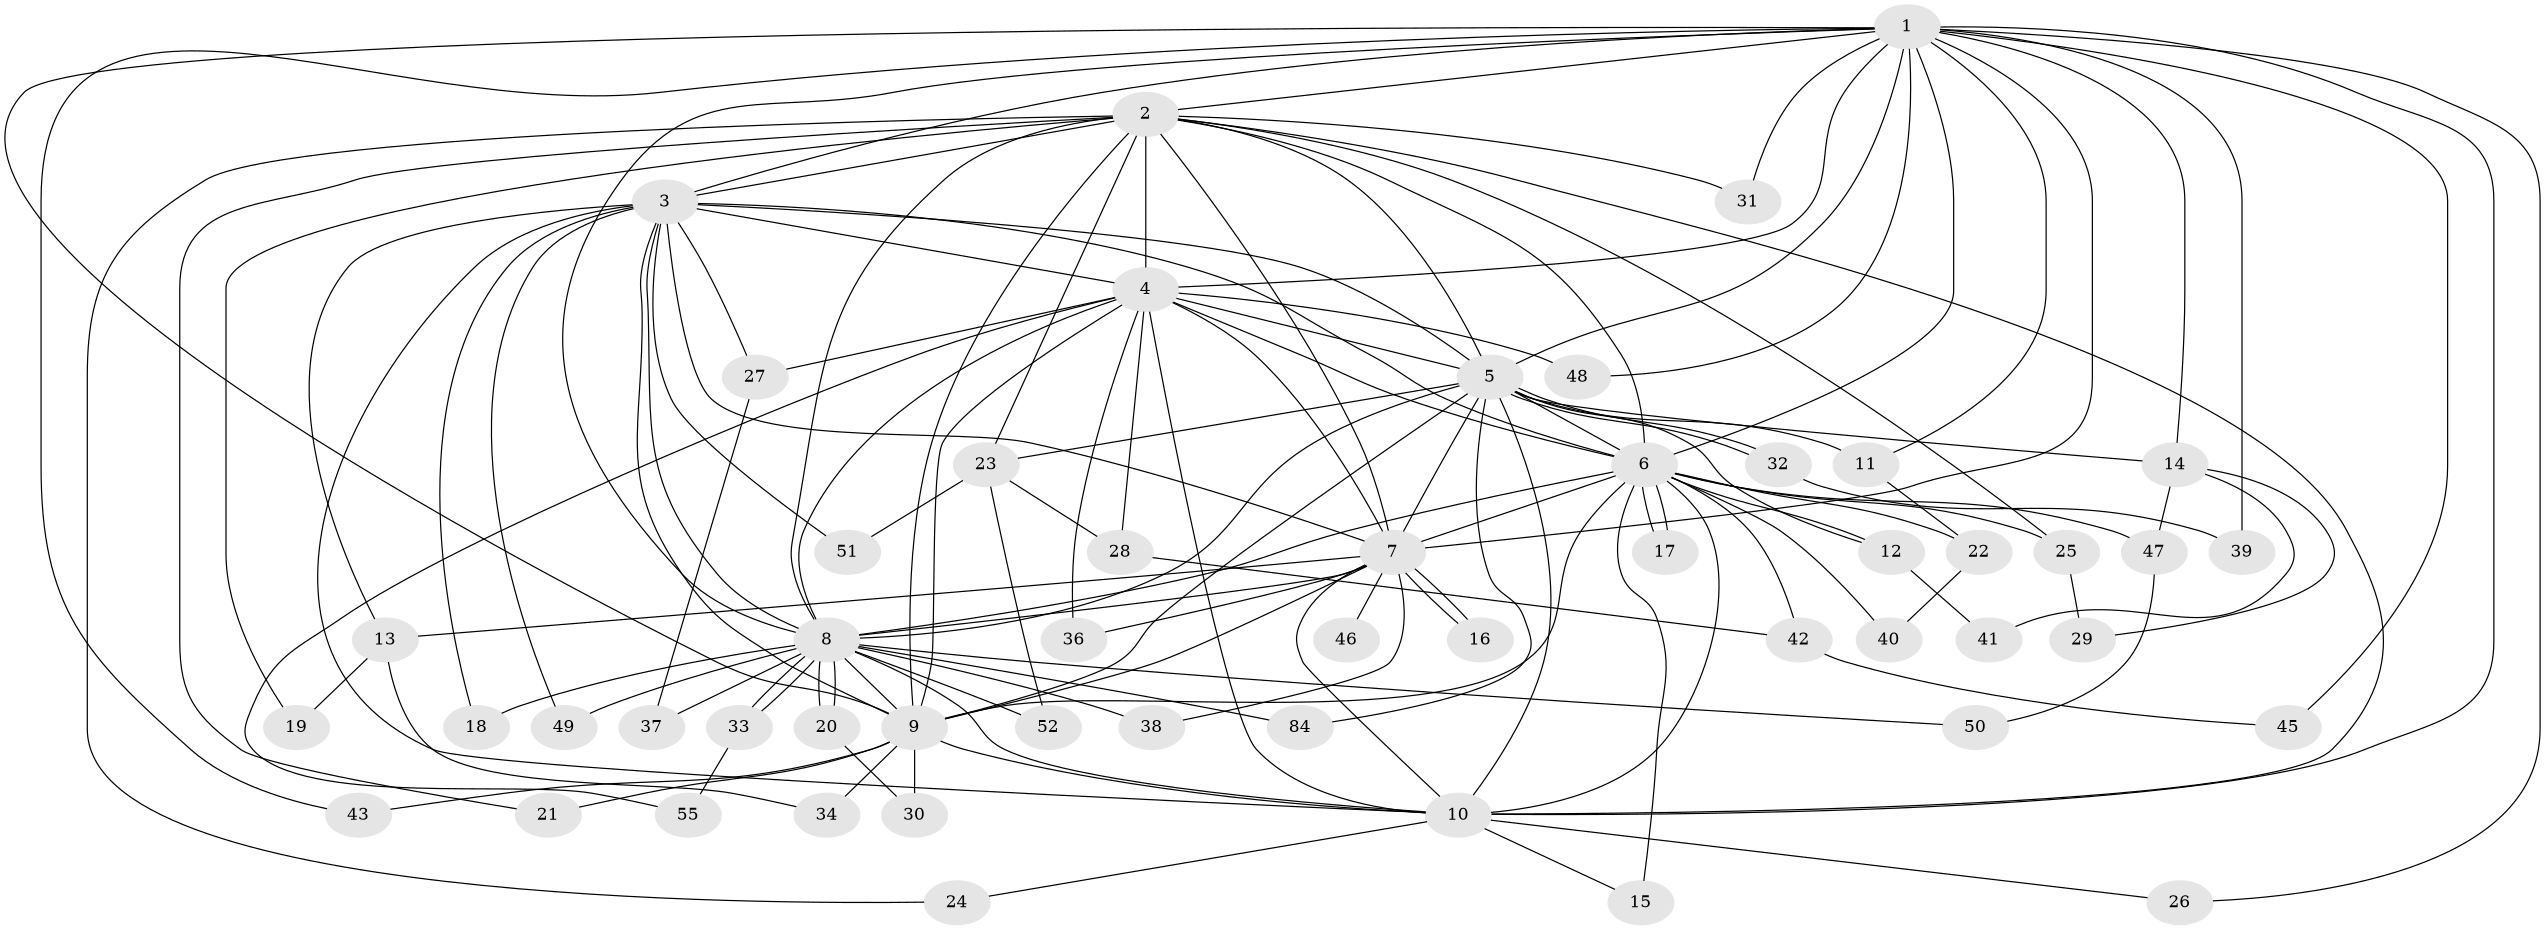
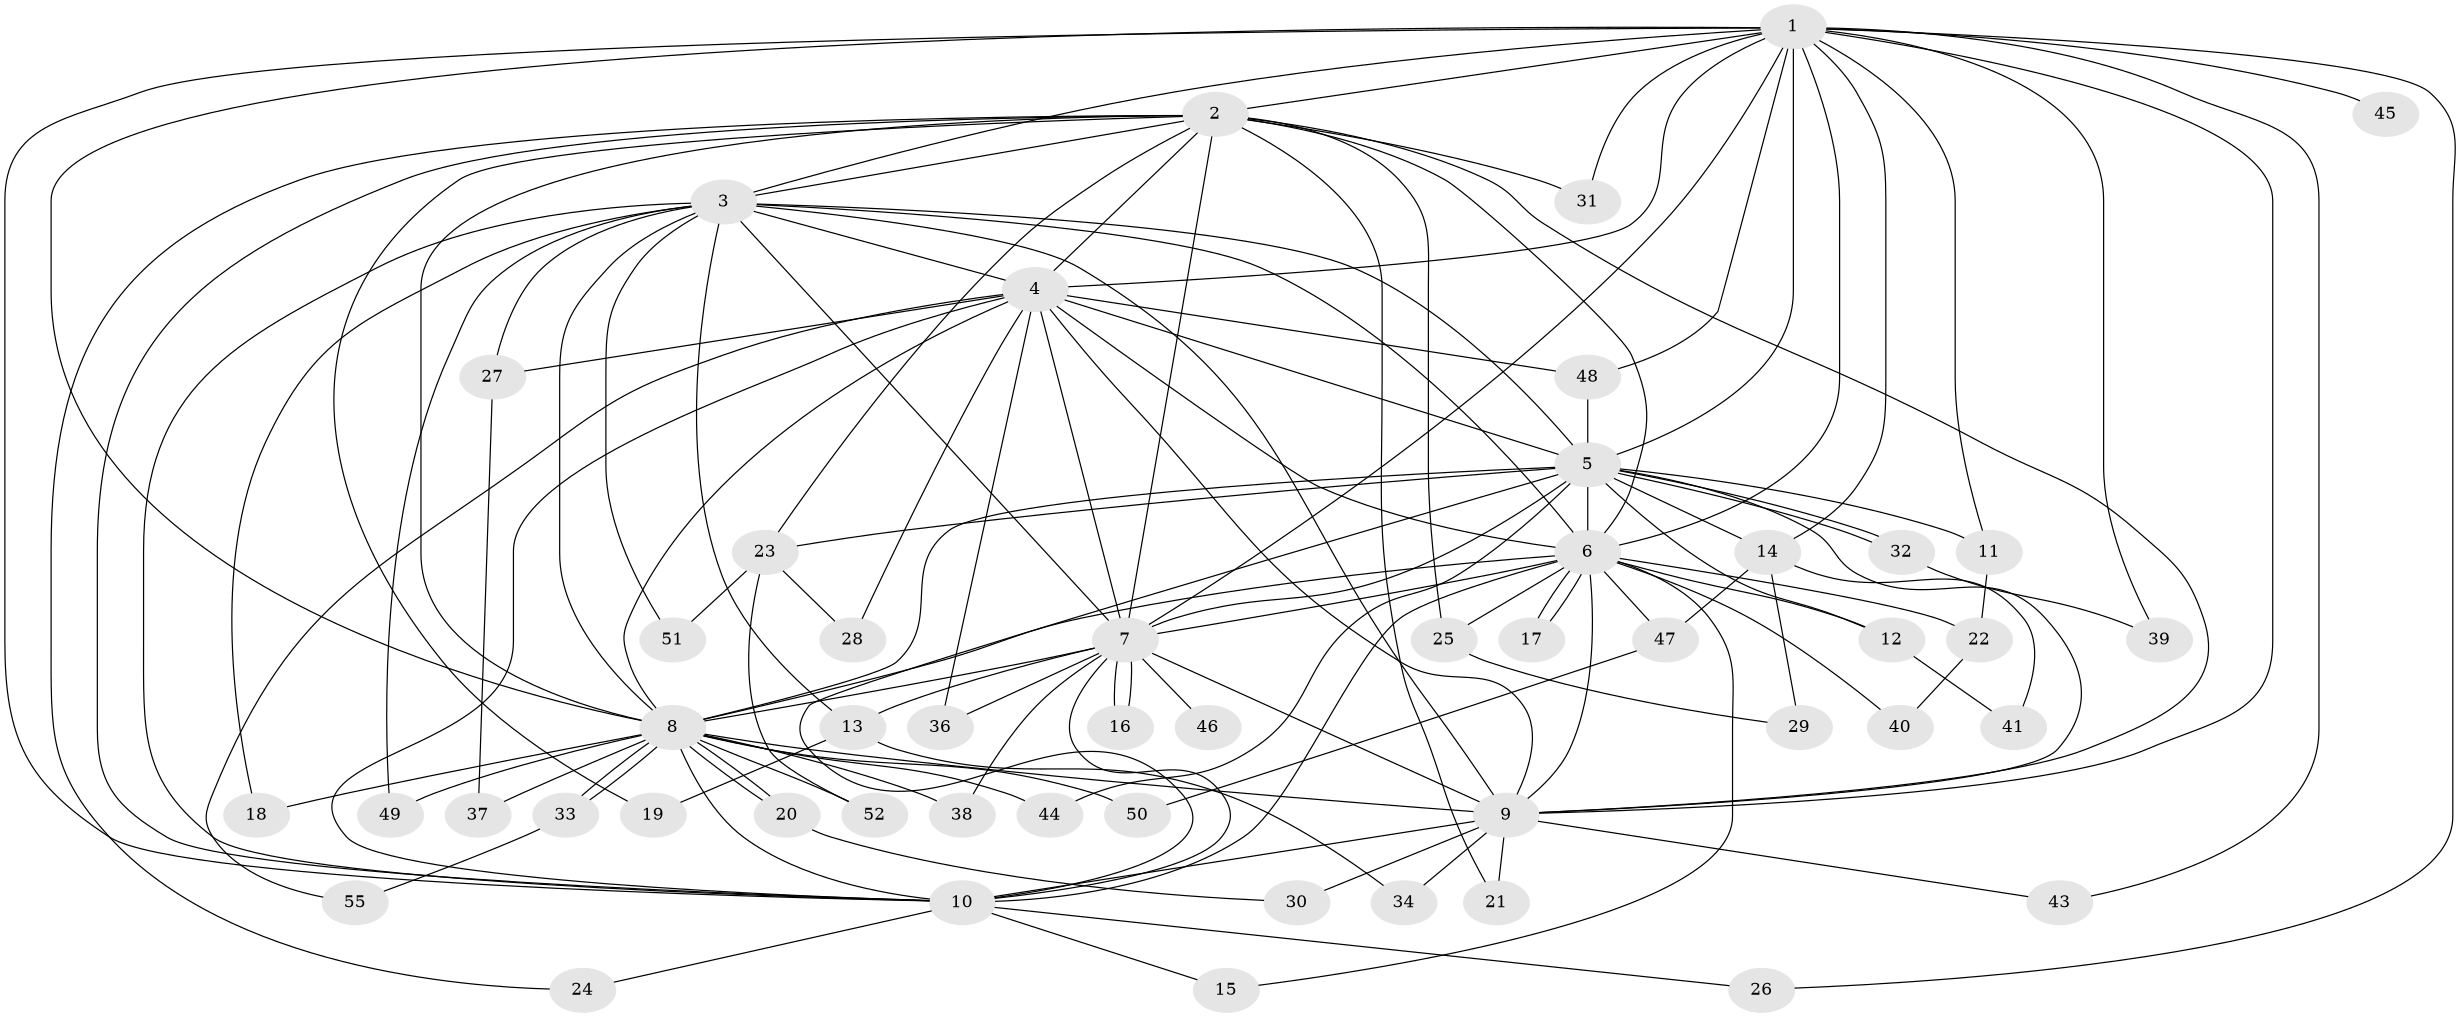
edge "2" -- "5": now "48" -- "5"
node "42": removed
node "84": label "84" -> "44"
